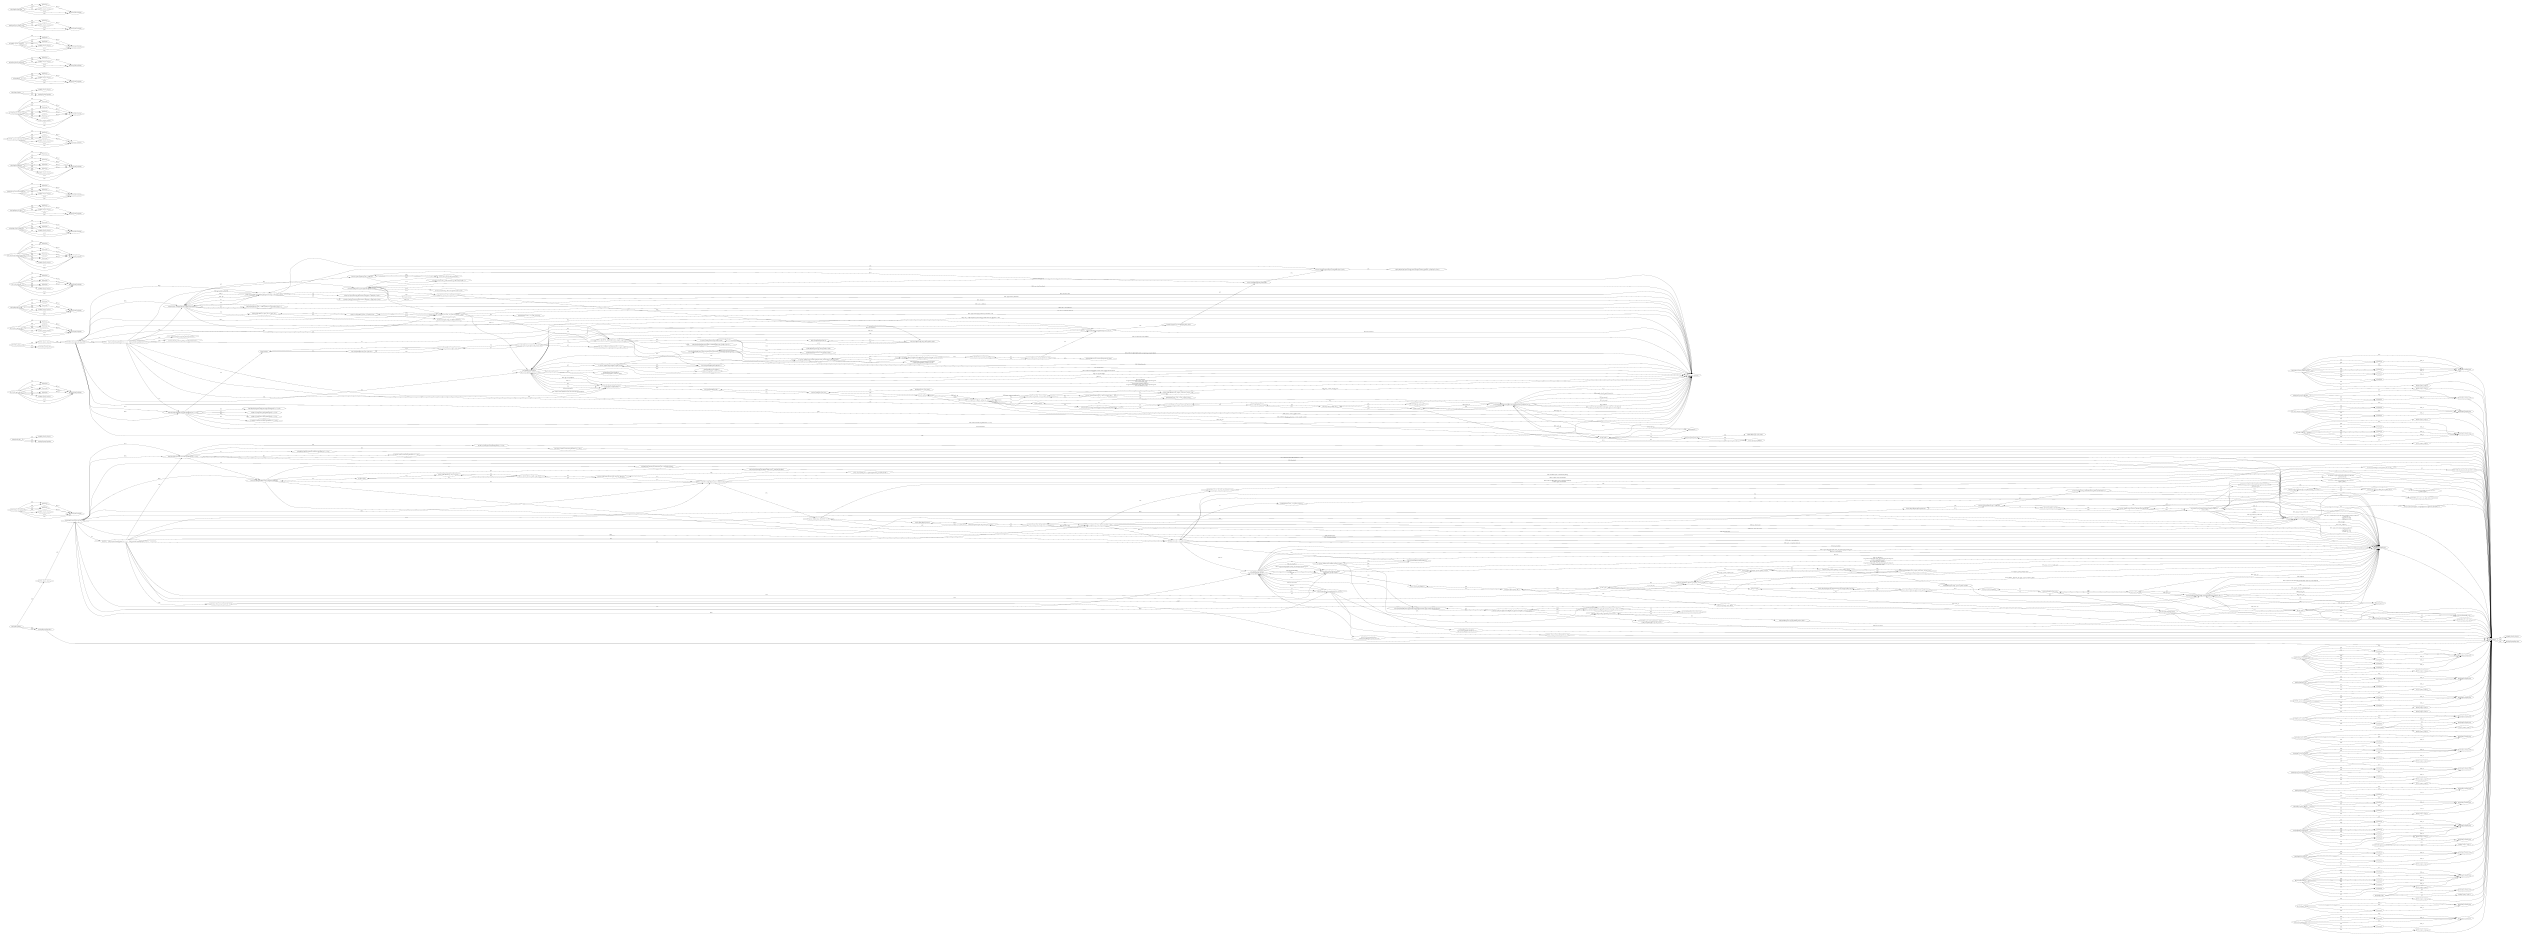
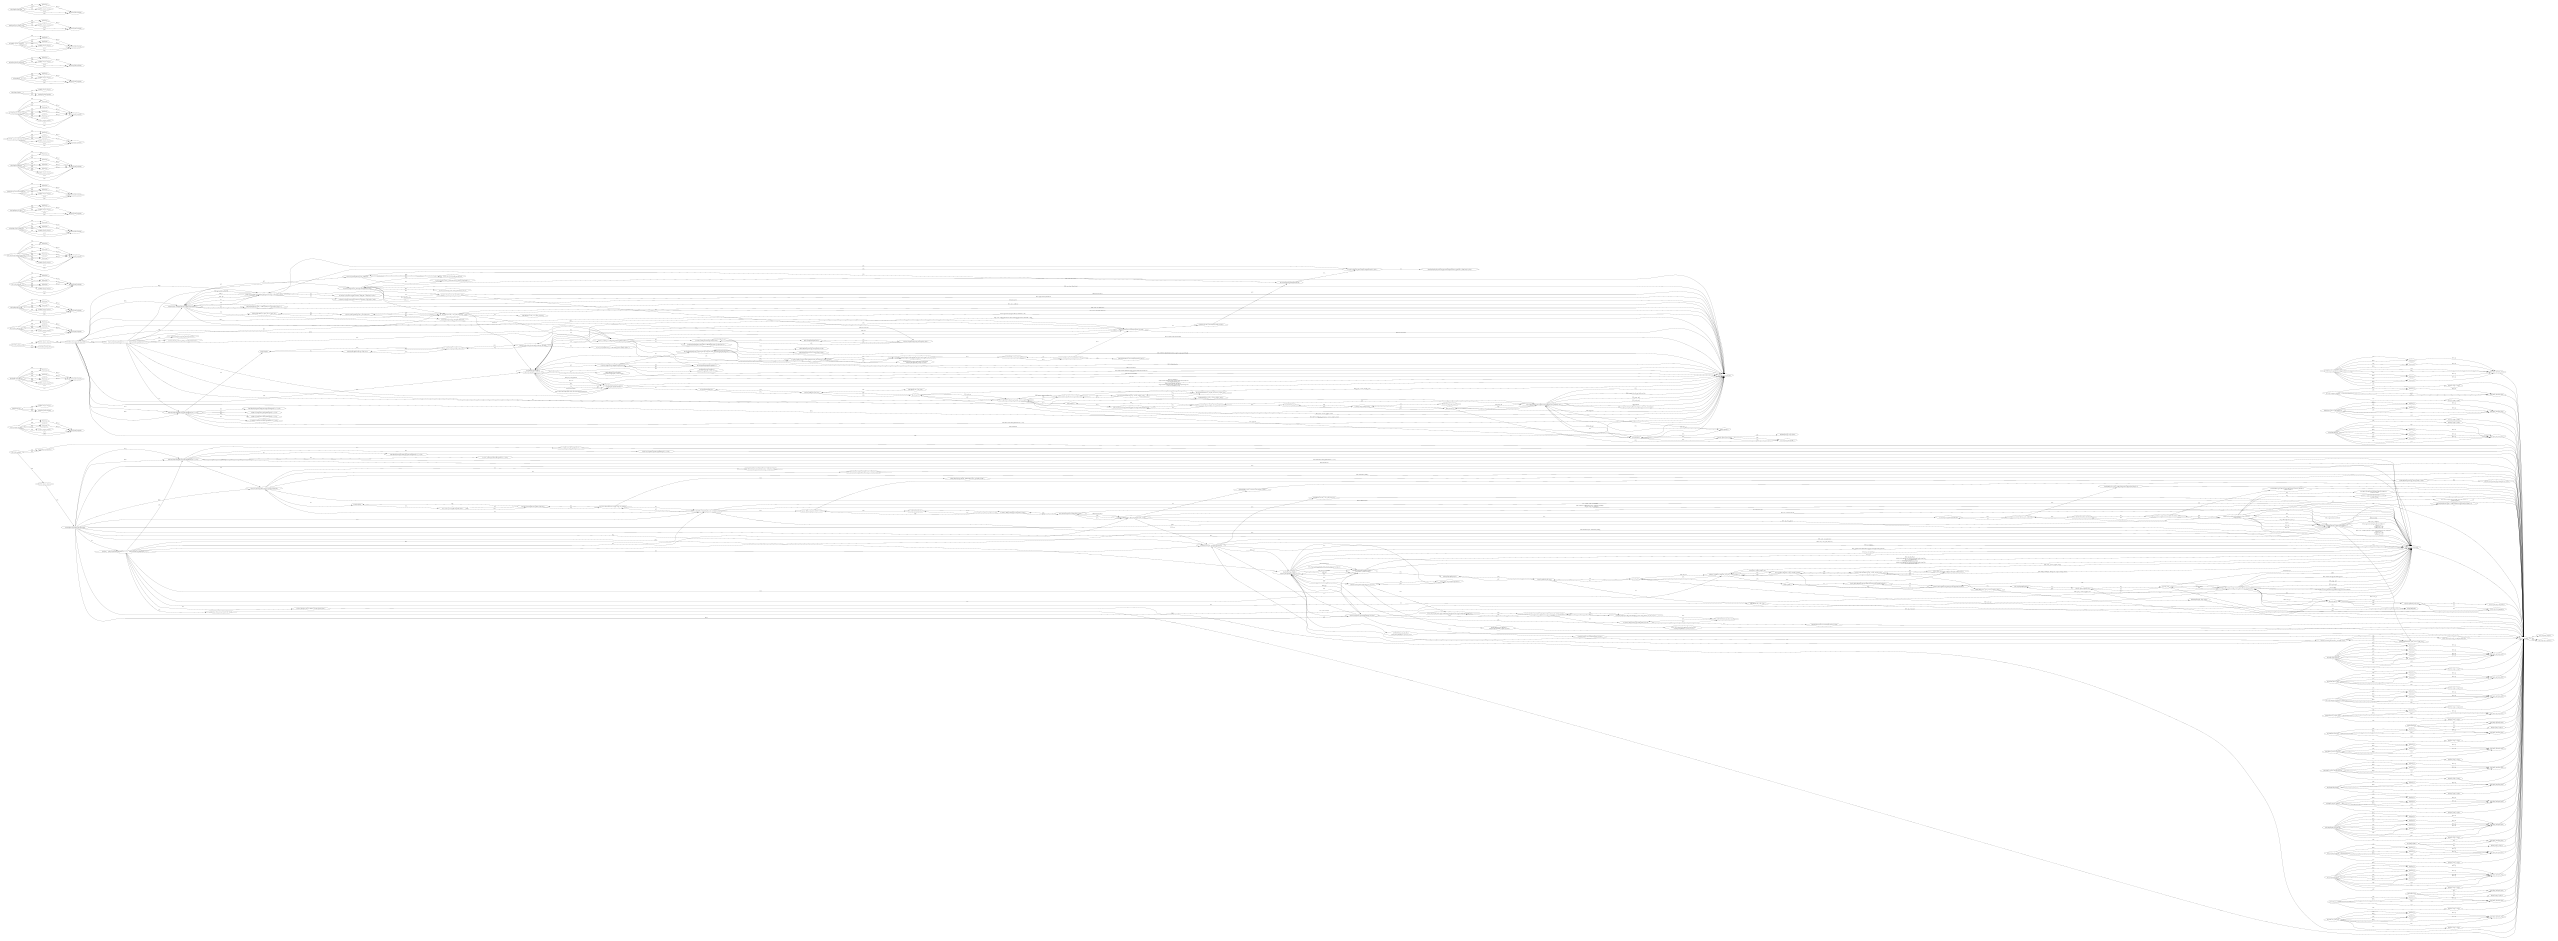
node "<(LOCAL,EXPECT_FALSE : EXPECT_FALSE)<SUB>20</SUB>>": added
